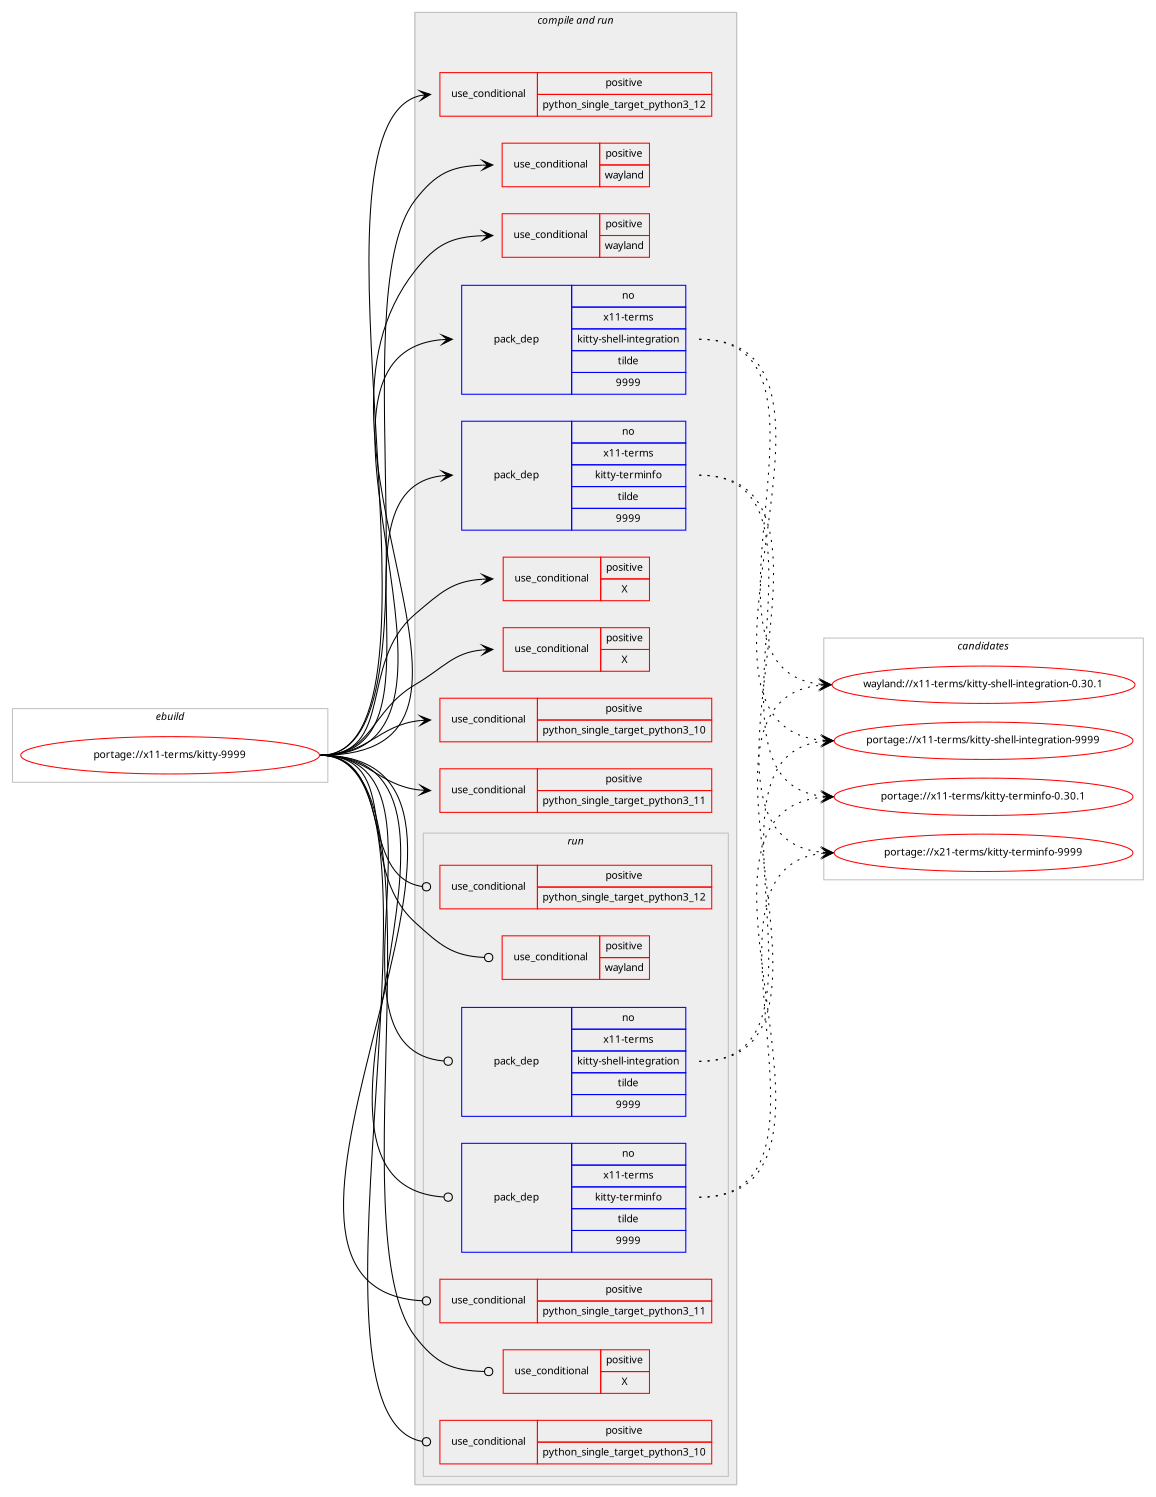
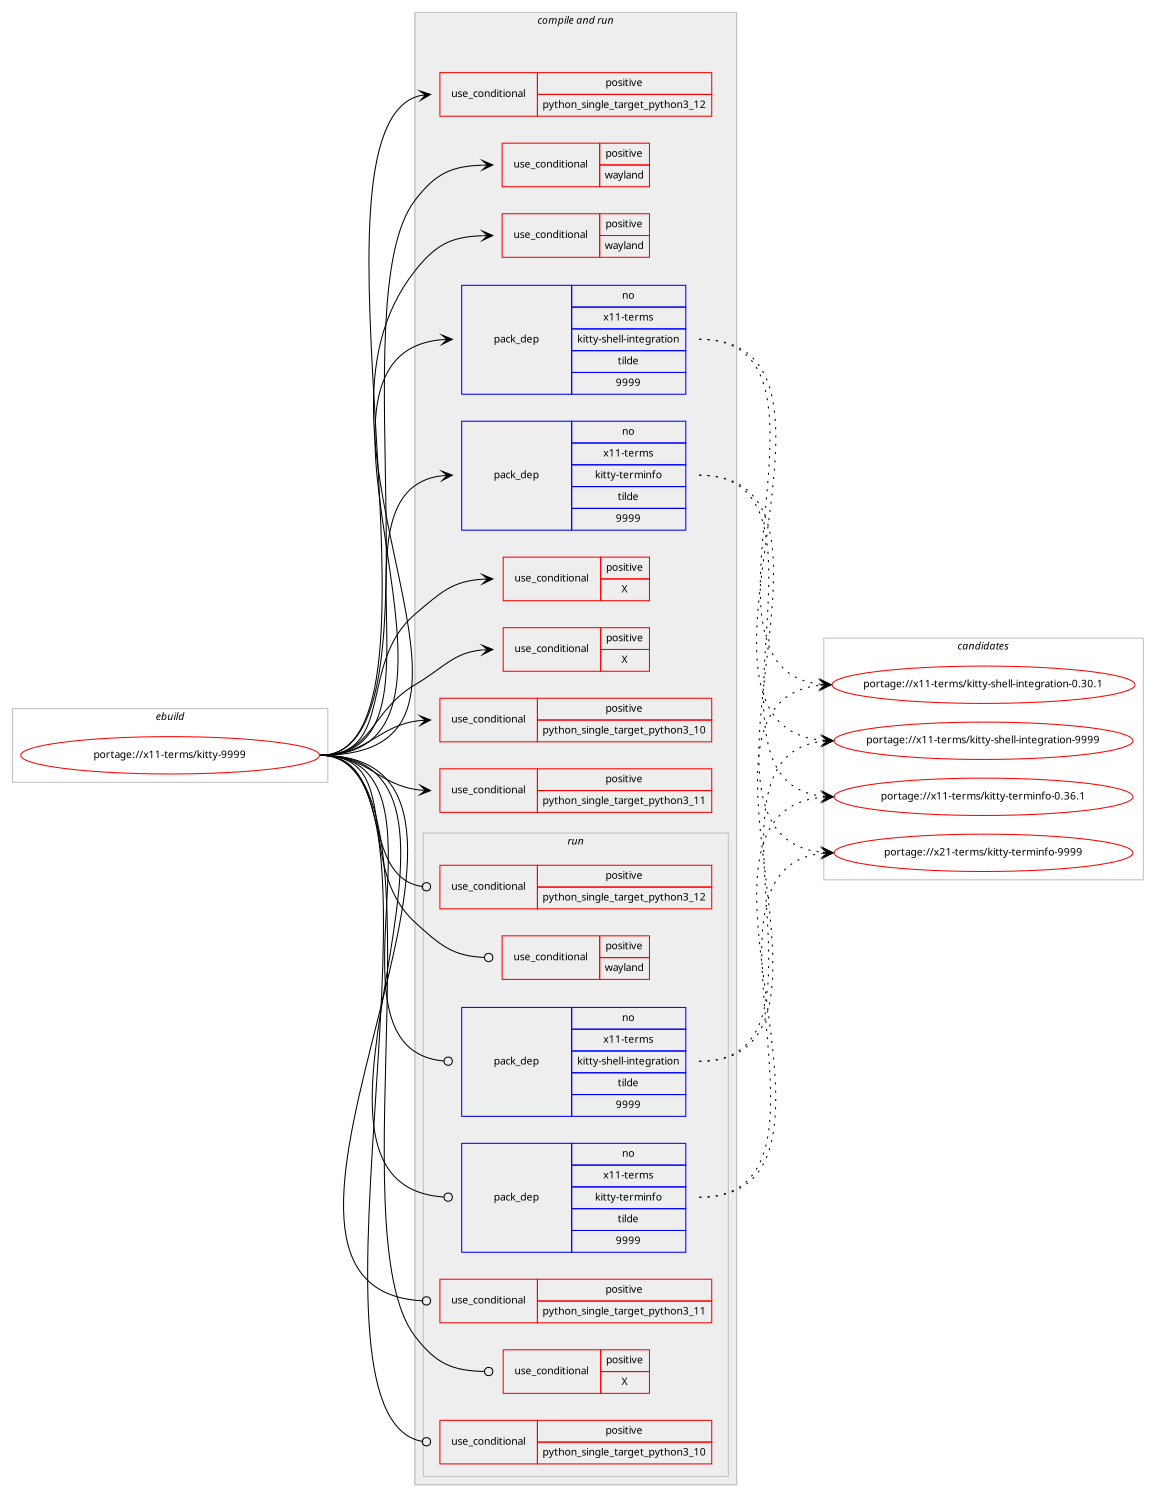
node "wayland://x11-terms/kitty-shell-integration-0.30.1": label "wayland://x11-terms/kitty-shell-integration-0.30.1" -> "portage://x11-terms/kitty-shell-integration-0.30.1"
node "portage://x11-terms/kitty-terminfo-0.30.1": label "portage://x11-terms/kitty-terminfo-0.30.1" -> "portage://x11-terms/kitty-terminfo-0.36.1"
